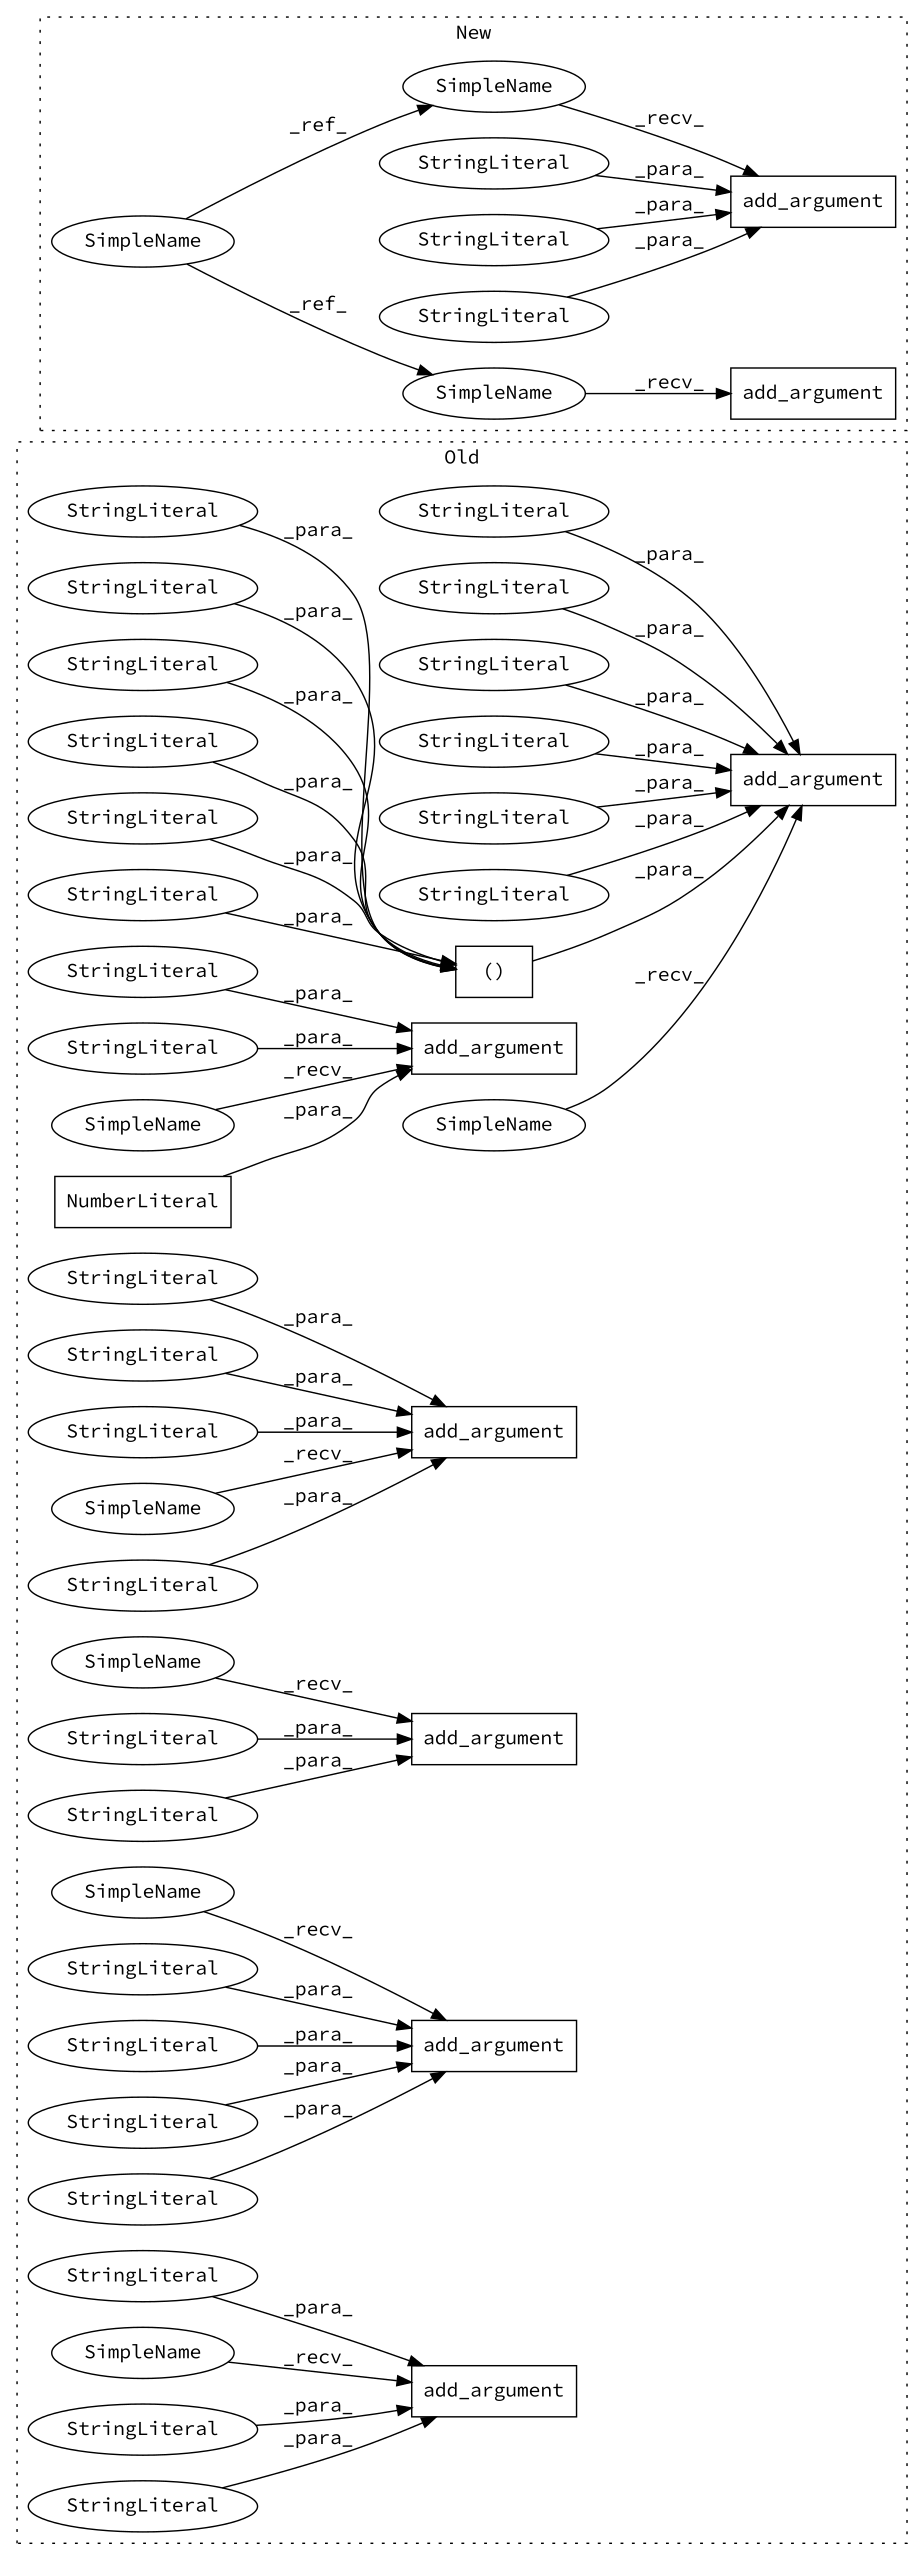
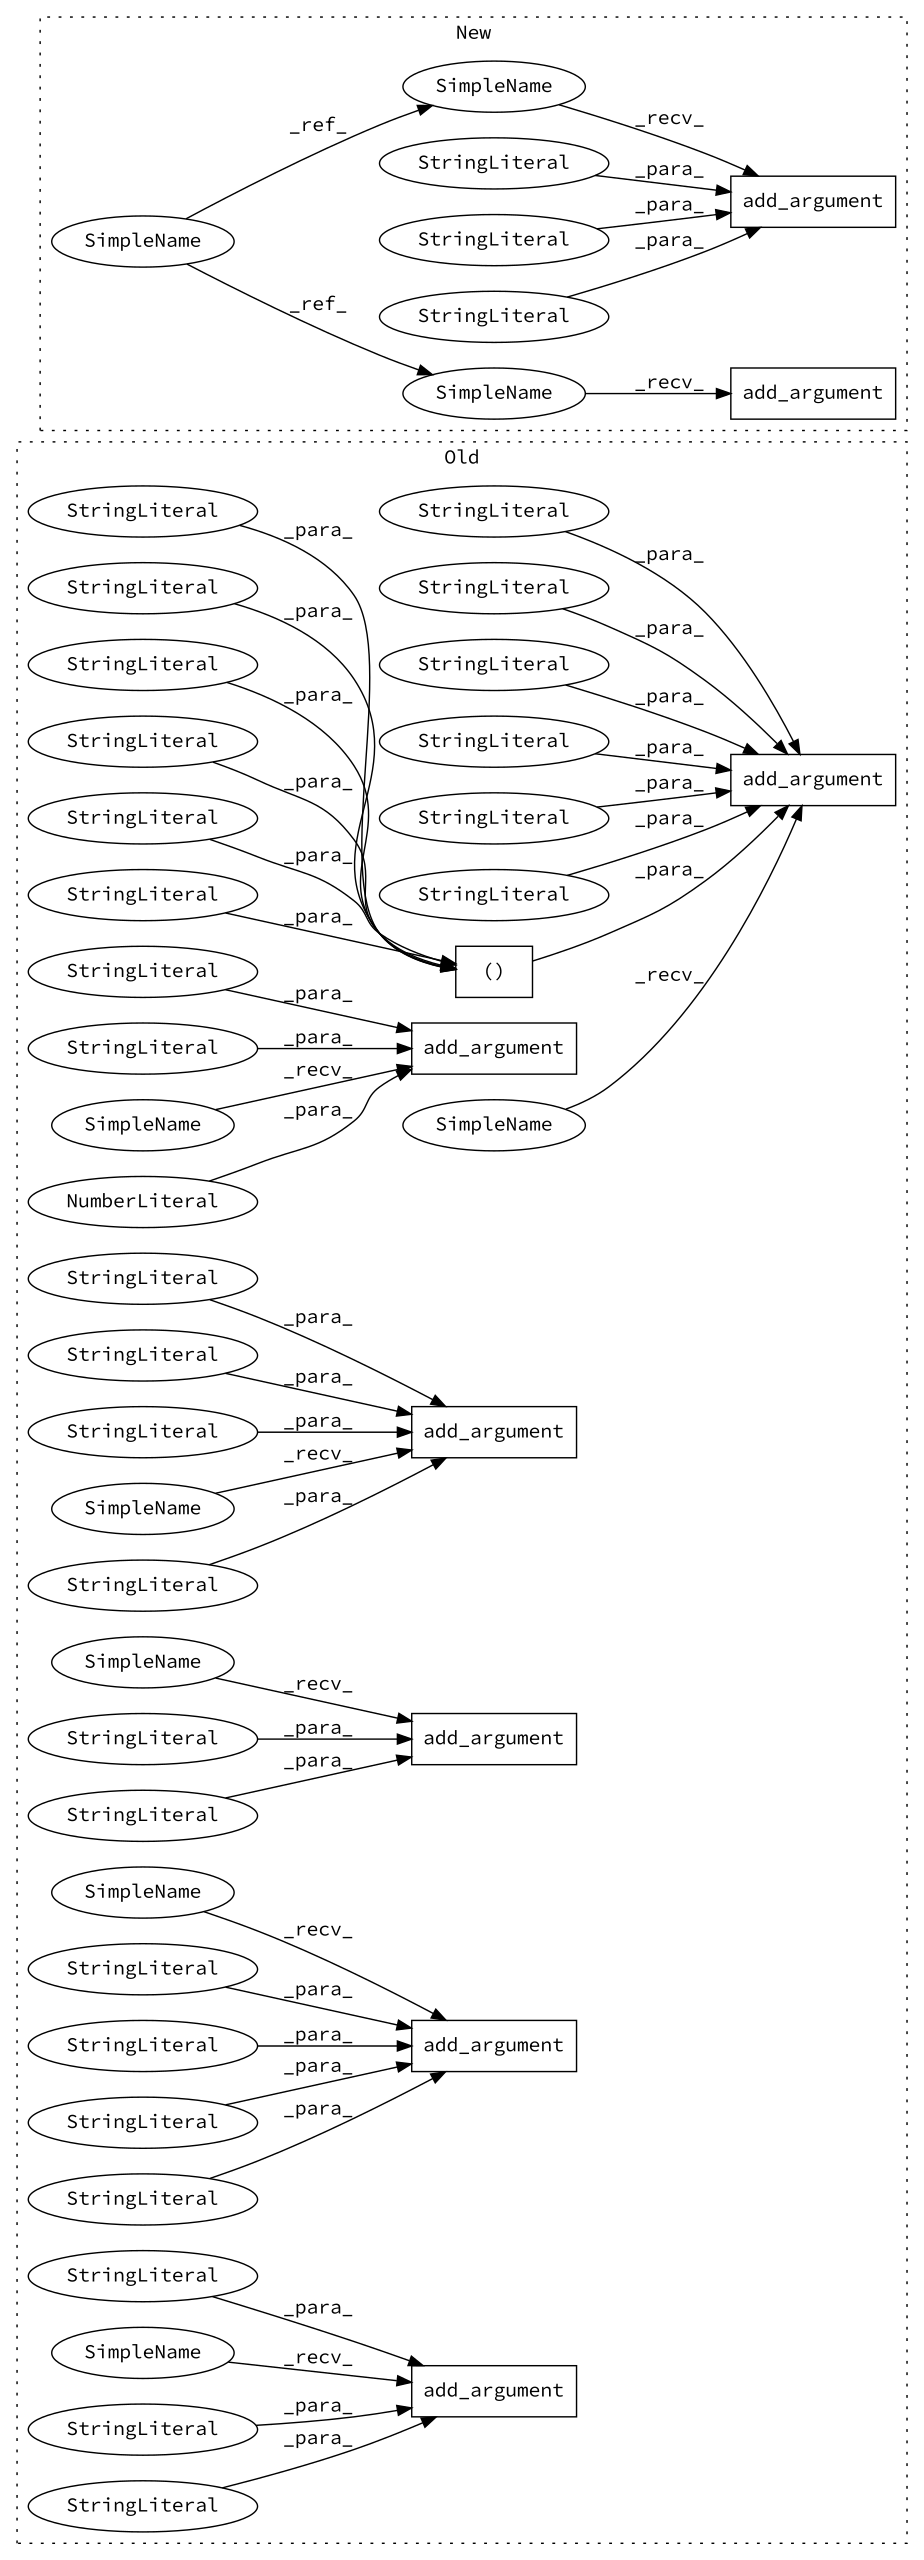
node "NumberLiteral": shape box -> ellipse
